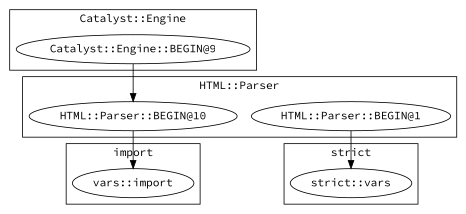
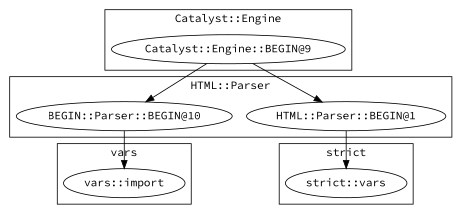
edge "Catalyst::Engine::BEGIN@9" -> "HTML::Parser::BEGIN@1": added
node "HTML::Parser::BEGIN@10": label "HTML::Parser::BEGIN@10" -> "BEGIN::Parser::BEGIN@10"
cluster "import": label "import" -> "vars"
